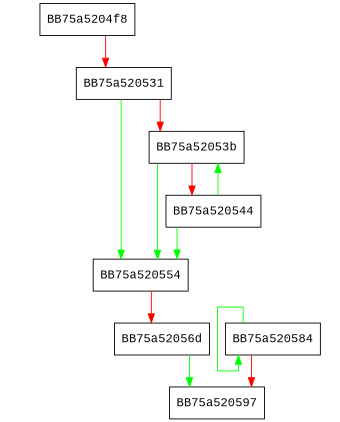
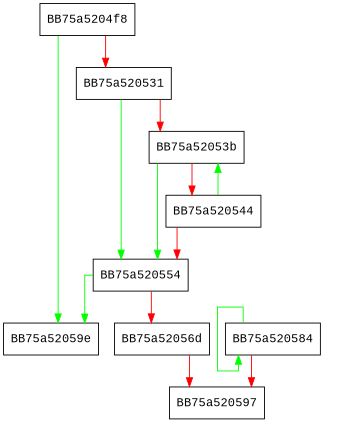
edge "BB75a520544" -> "BB75a520554": color green -> red
node "BB75a52059e": added
edge "BB75a52056d" -> "BB75a520597": color green -> red
